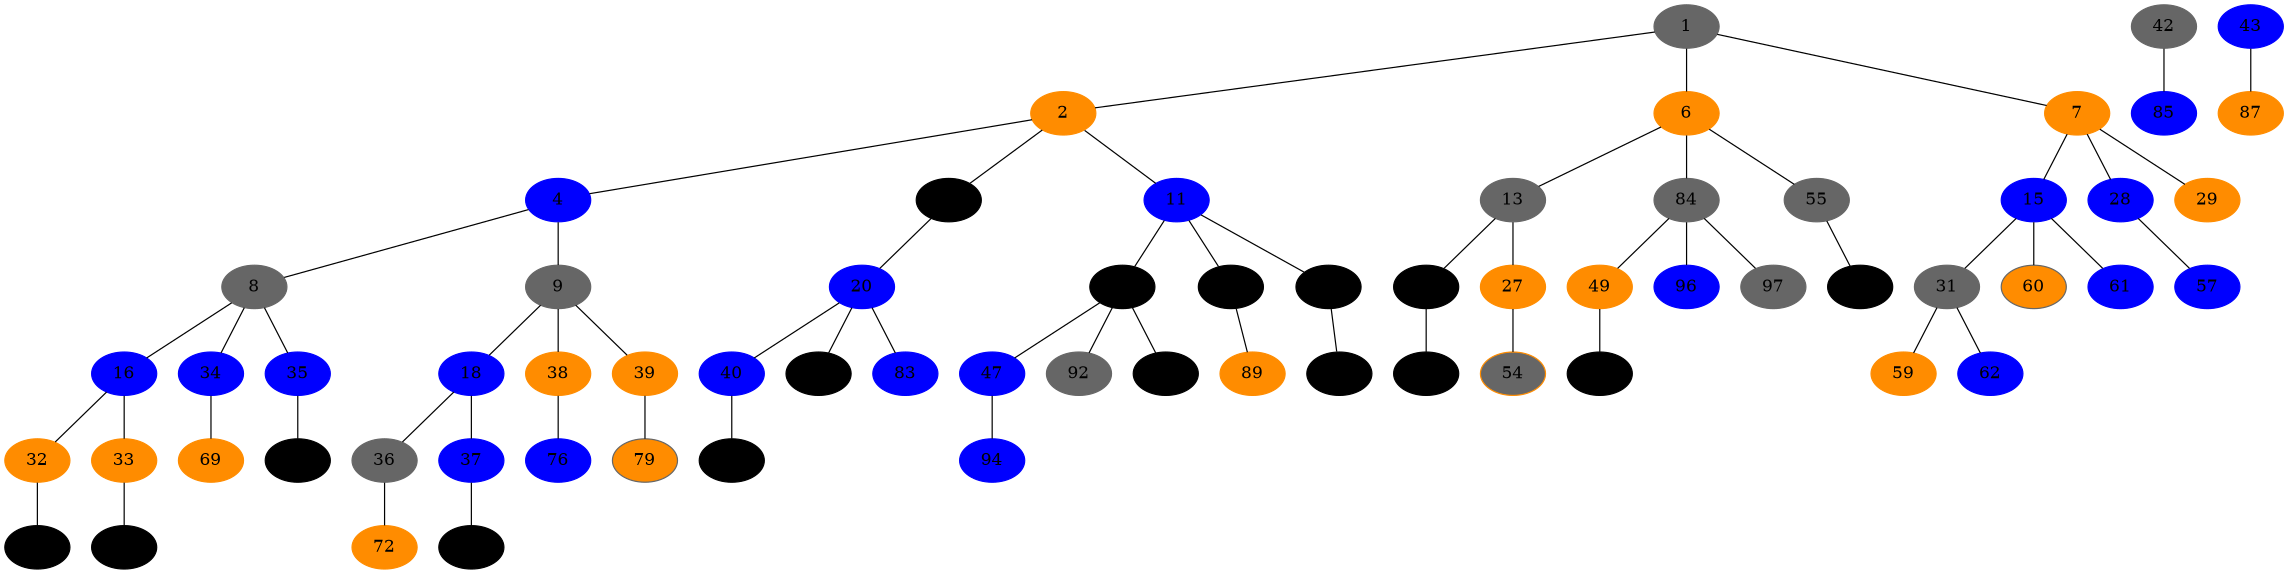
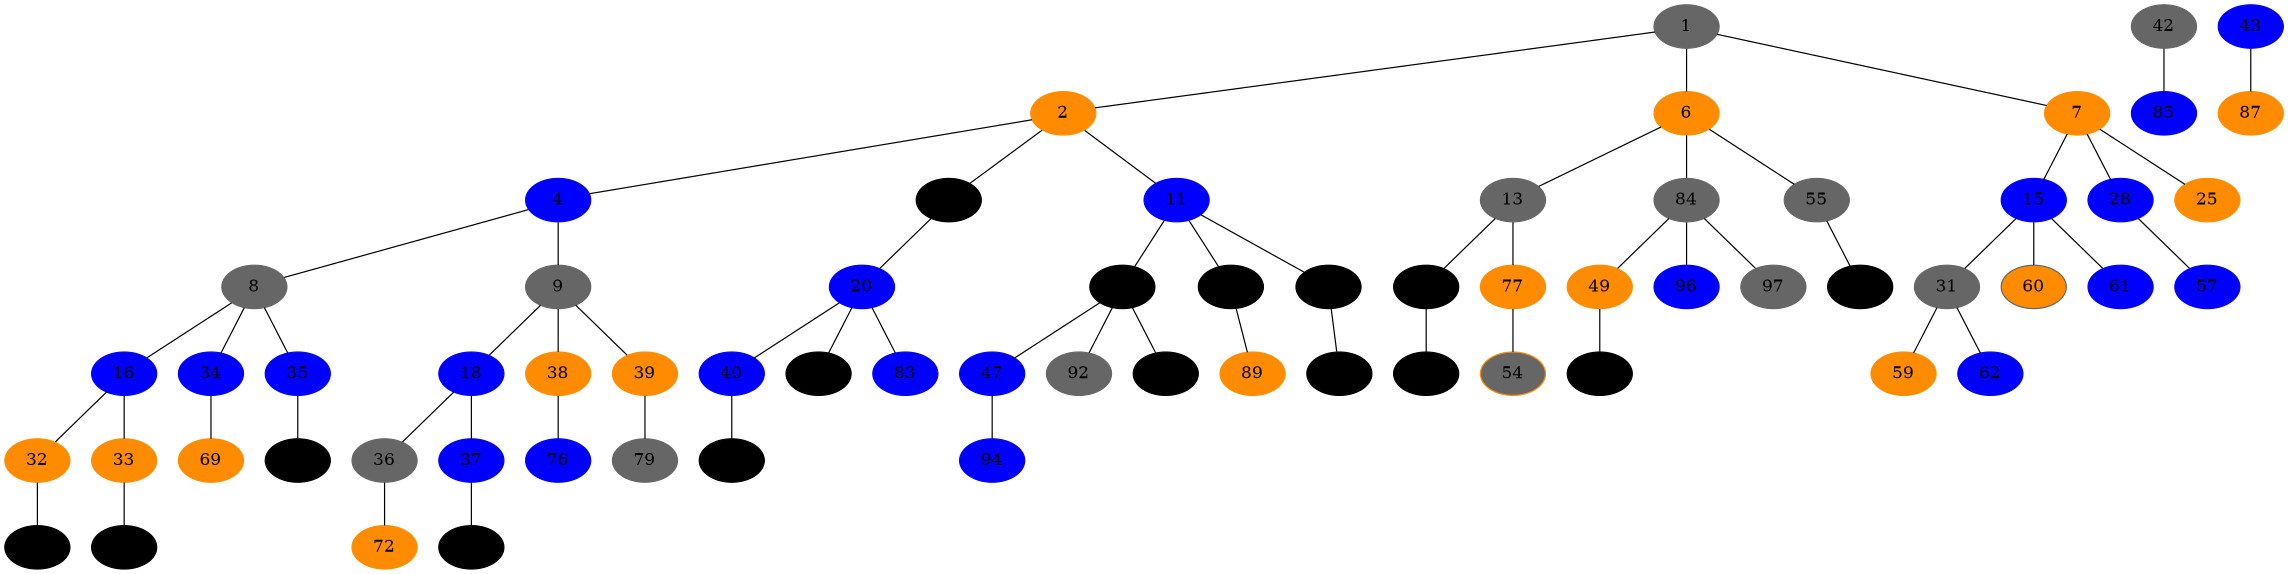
node "29": label "29" -> "25"
node "27": label "27" -> "77"
node "79": fillcolor darkorange -> gray40
